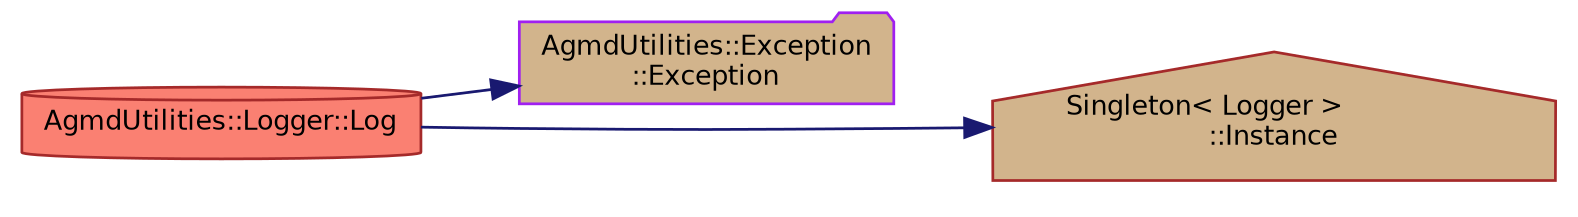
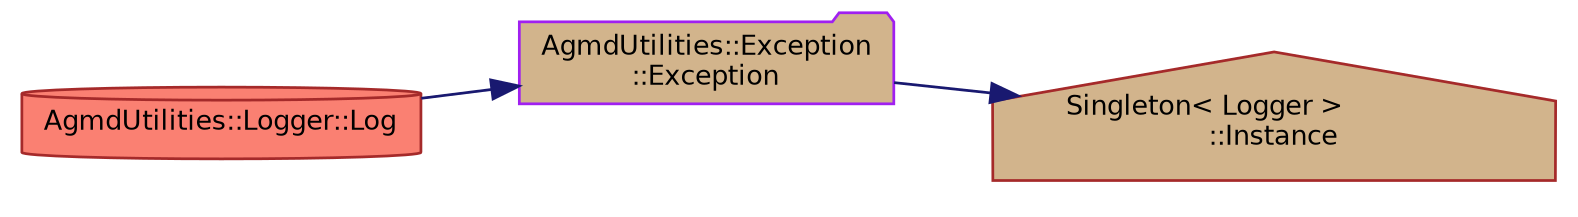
edge "AgmdUtilities::Logger::Log" -> "Singleton< Logger > ::Instance": now "AgmdUtilities::Exception ::Exception" -> "Singleton< Logger > ::Instance"
